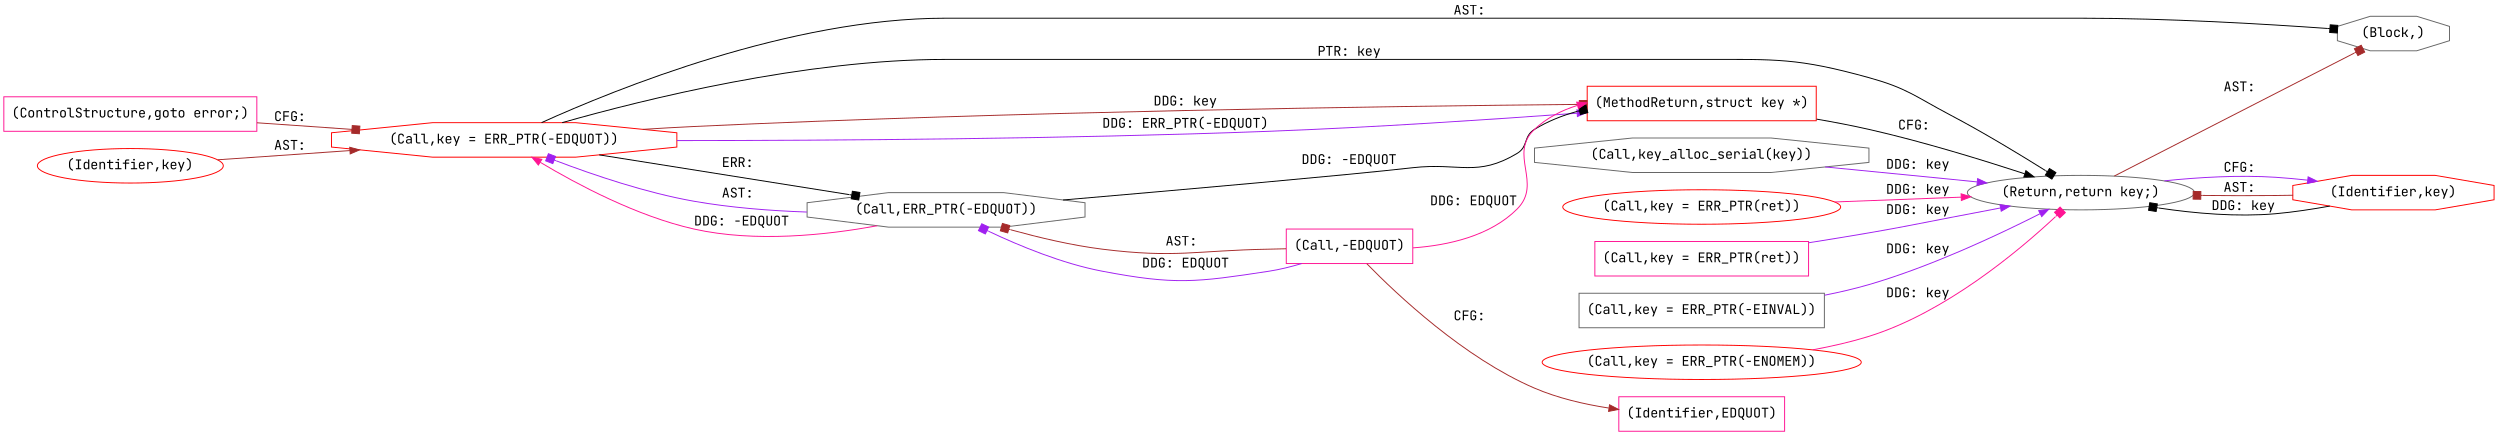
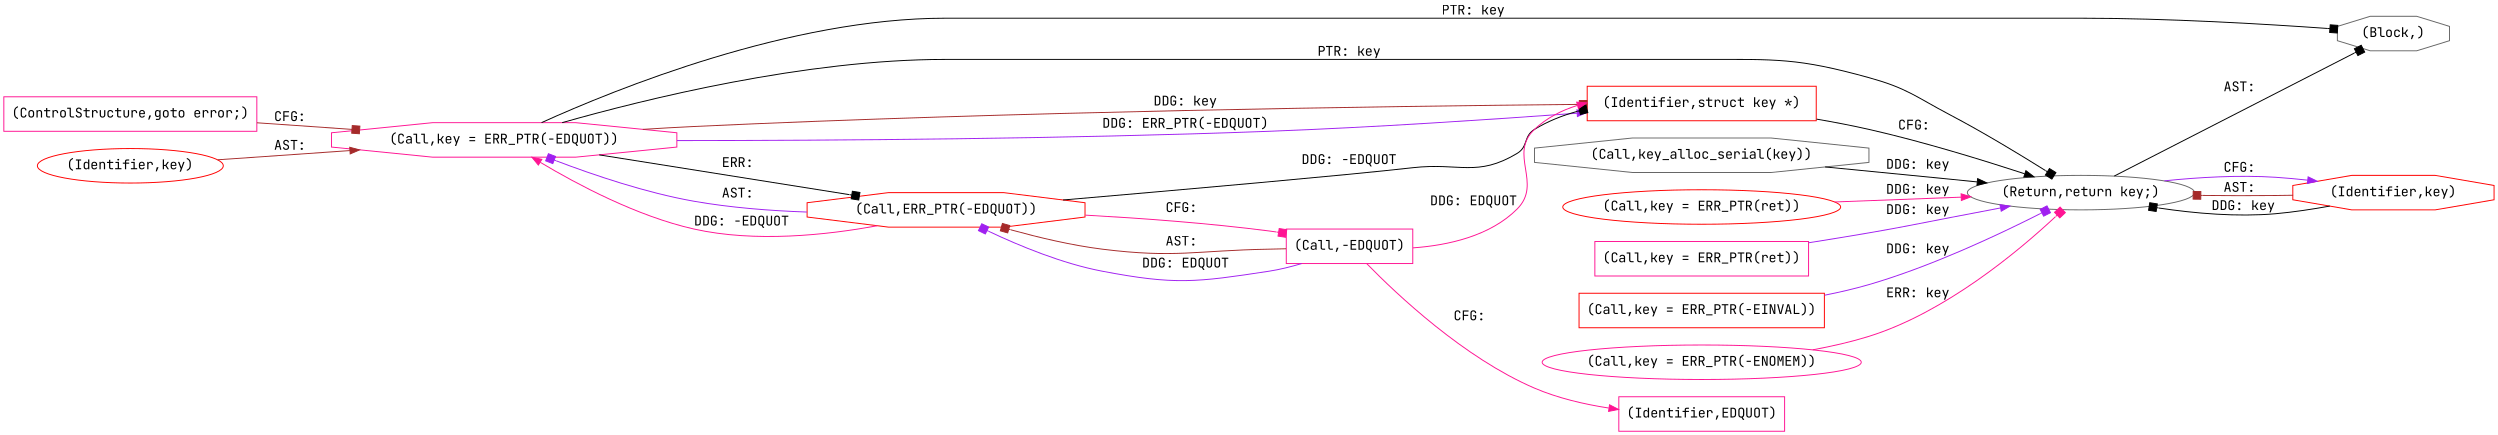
edge "(Call,key = ERR_PTR(-EDQUOT))" -> "(Block,)": label "AST: " -> "PTR: key"
node "(MethodReturn,struct key *)": label "(MethodReturn,struct key *)" -> "(Identifier,struct key *)"
edge "(Return,return key;)" -> "(Block,)": color brown -> black
node "(Call,key = ERR_PTR(-EDQUOT))": color red -> deeppink
edge "(Call,key_alloc_serial(key))" -> "(Return,return key;)": color purple -> black
node "(Call,ERR_PTR(-EDQUOT))": color gray40 -> red
edge "(Call,ERR_PTR(-EDQUOT))" -> "(Call,-EDQUOT)": added, label "CFG:"
edge "(Call,key = ERR_PTR(-EINVAL))" -> "(Return,return key;)": arrowhead normal -> box
edge "(Call,key = ERR_PTR(-ENOMEM))" -> "(Return,return key;)": label "DDG: key" -> "ERR: key"
node "(Call,key = ERR_PTR(-EINVAL))": color gray40 -> red
edge "(Call,-EDQUOT)" -> "(Identifier,EDQUOT)": color brown -> deeppink
node "(Call,key = ERR_PTR(-ENOMEM))": color red -> deeppink
